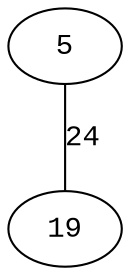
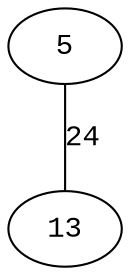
node "19": label "19" -> "13"
